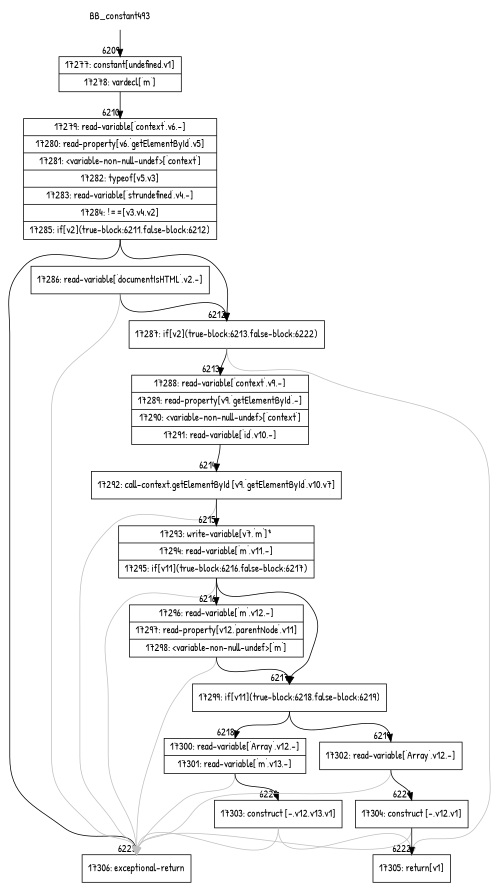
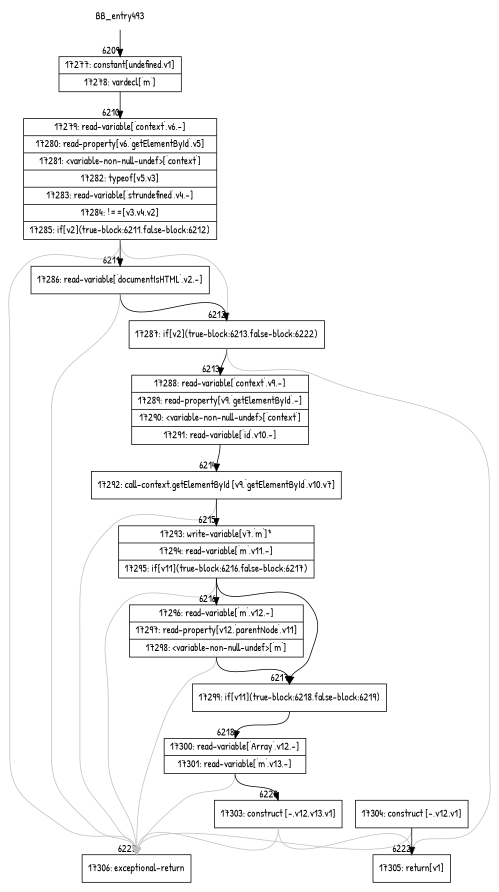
node "BB_constant493": label "BB_constant493" -> "BB_entry493"
edge "17279: read-variable['context',v6,-]" -> "17286: read-variable['documentIsHTML',v2,-]": added
edge "17279: read-variable['context',v6,-]" -> "17287: if[v2](true-block:6213,false-block:6222)": color black -> gray
edge "17279: read-variable['context',v6,-]" -> "17306: exceptional-return": color black -> gray
node "17302: read-variable['Array',v12,-]": removed
